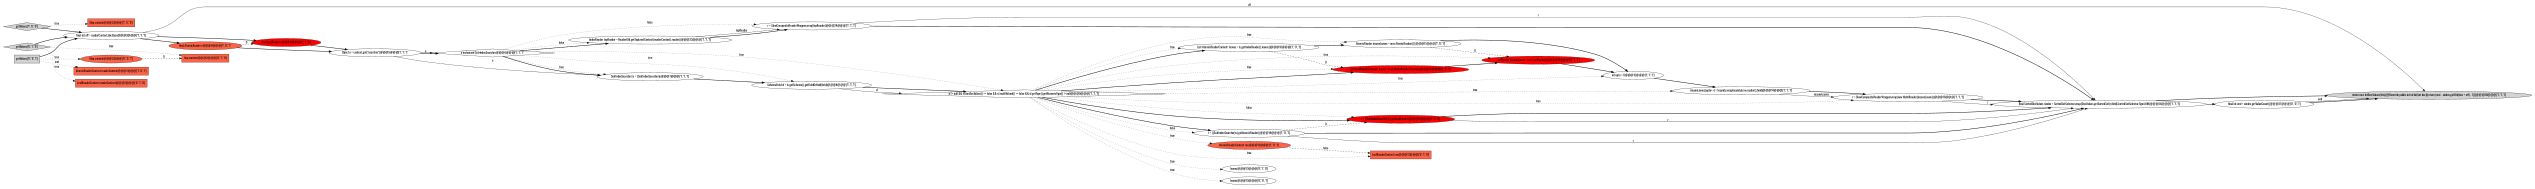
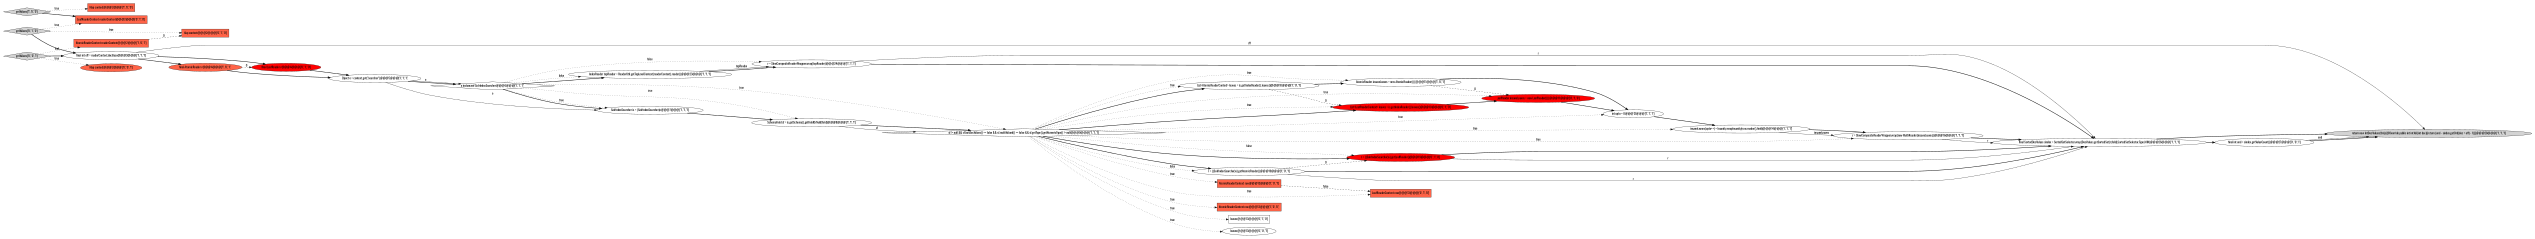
edge "getValues['1', '0', '0']" -> "final int off = readerContext.docBase@@@3@@@['1', '1', '1']": now "getValues['1', '0', '0']" -> "LeafReaderContext readerContext@@@2@@@['0', '1', '0']"
node "getValues['0', '0', '1']": shape box -> diamond
edge "Map context@@@2@@@['0', '0', '1']" -> "Map context@@@2@@@['0', '1', '0']": now "AtomicReaderContext readerContext@@@2@@@['1', '0', '1']" -> "Map context@@@2@@@['0', '1', '0']"
node "AtomicReaderContext raw@@@13@@@['1', '0', '1']": shape ellipse -> box
node "leaves@@@13@@@['0', '1', '0']": shape ellipse -> box
node "AtomicReaderContext raw@@@13@@@['1', '0', '0']": added
